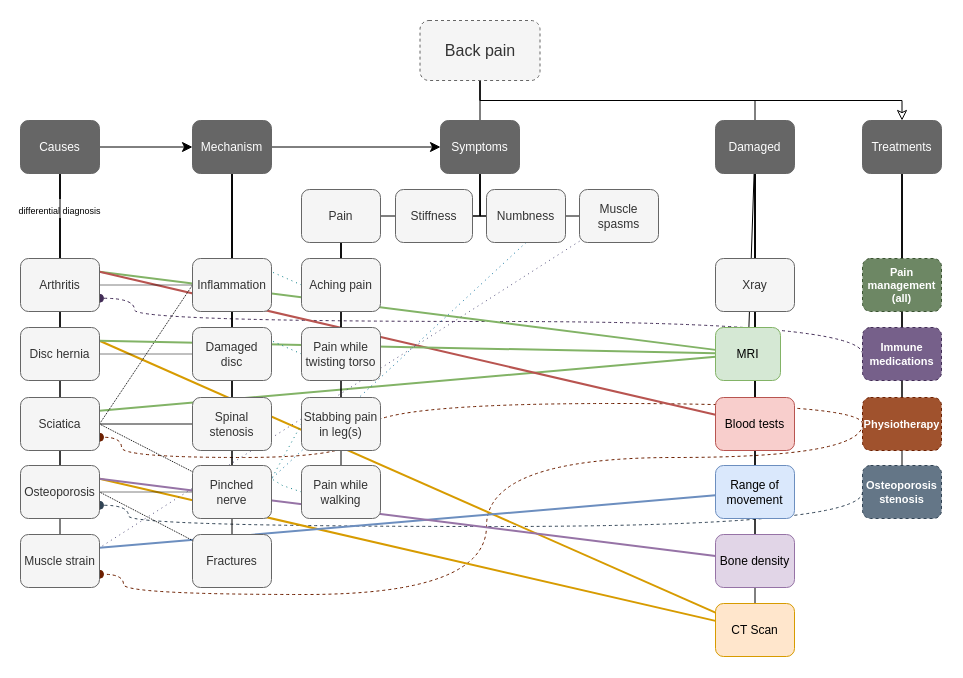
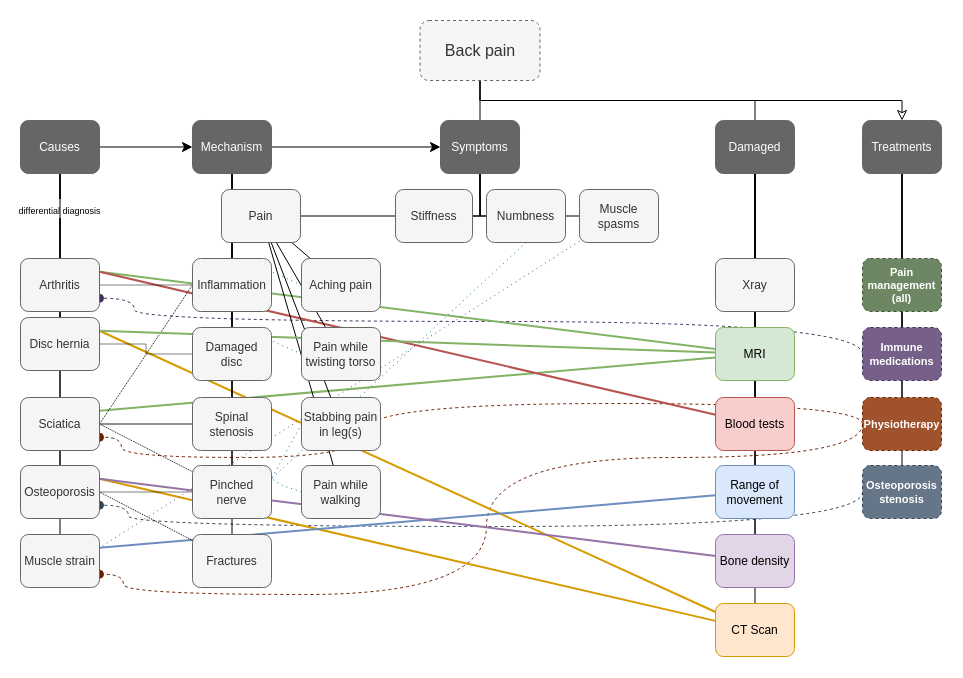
node "Pain": moved (341, 216) -> (261, 216)
node "Disc hernia": moved (60, 354) -> (60, 344)
node "MRI": size 65x53 -> 79x53
